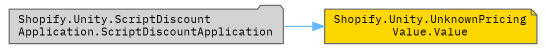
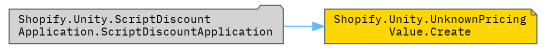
node "Shopify.Unity.UnknownPricing Value.Value": label "Shopify.Unity.UnknownPricing Value.Value" -> "Shopify.Unity.UnknownPricing Value.Create"
